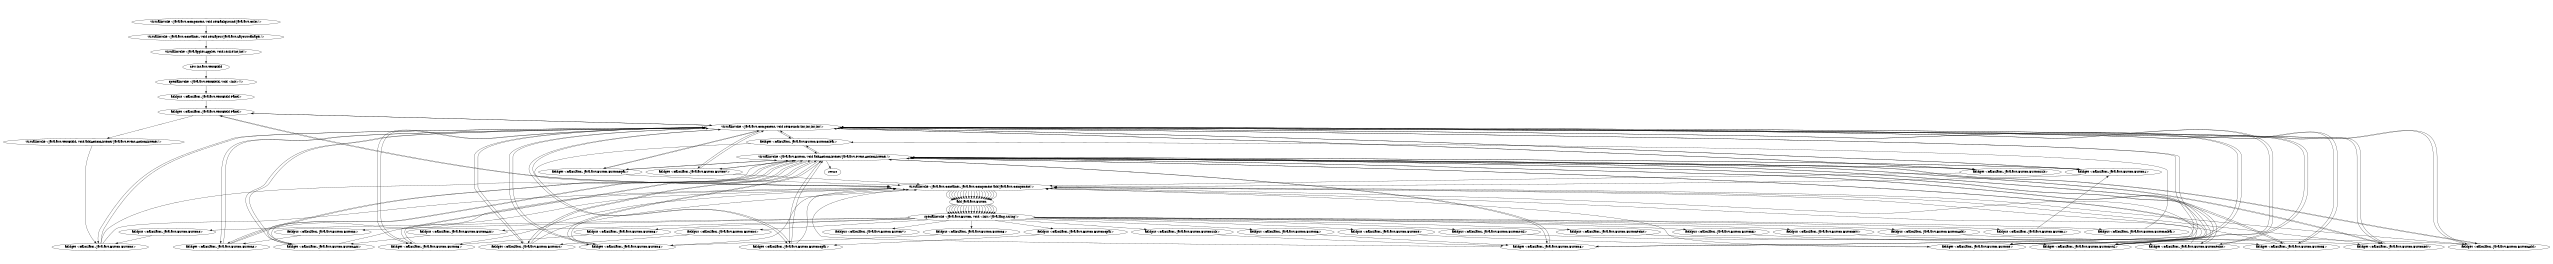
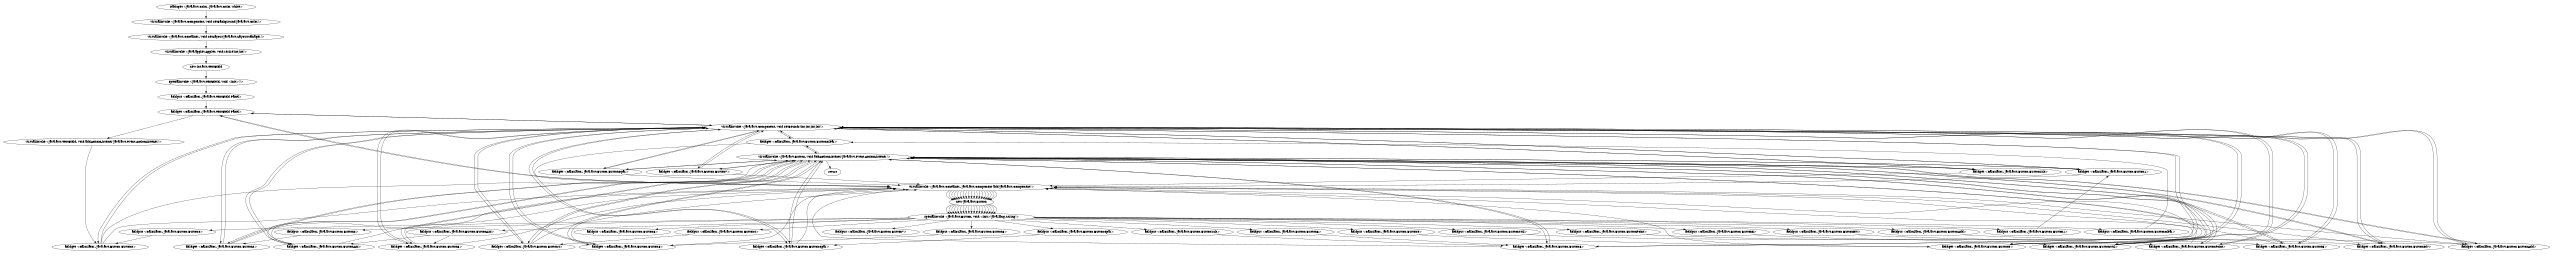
node "staticget <java.awt.Color: java.awt.Color white>": added
node "add java.awt.Button": label "add java.awt.Button" -> "new java.awt.Button"
edge "fieldput <Calculator: java.awt.Button Button3>" -> "fieldget <Calculator: java.awt.Button Button3>": now "fieldput <Calculator: java.awt.Button ButtonAss>" -> "fieldget <Calculator: java.awt.Button Button3>"
